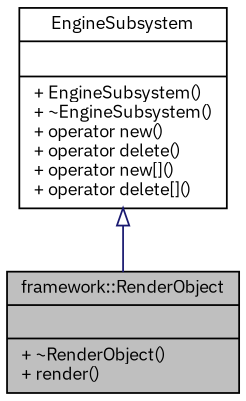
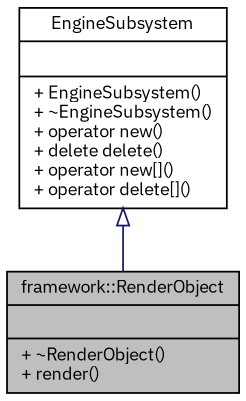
node "EngineSubsystem": text "+ operator delete()" -> "+ delete delete()"
